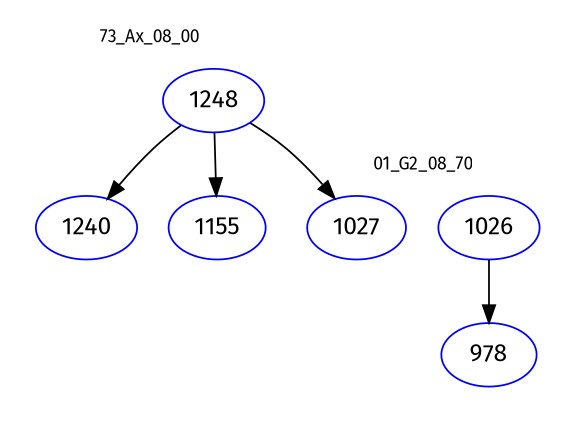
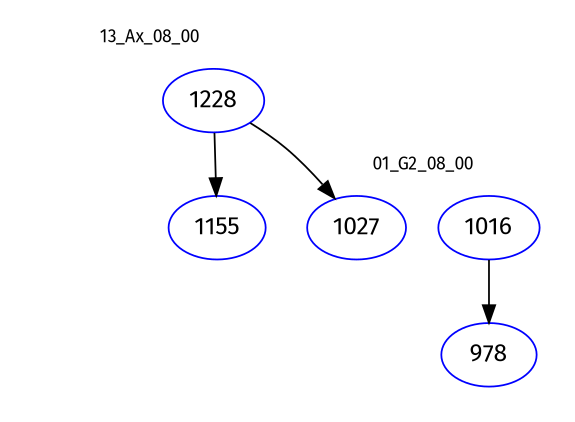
cluster "73_Ax_08_00": label "73_Ax_08_00" -> "13_Ax_08_00"
node "1248": label "1248" -> "1228"
cluster "01_G2_08_70": label "01_G2_08_70" -> "01_G2_08_00"
node "1240": removed
node "1026": label "1026" -> "1016"
